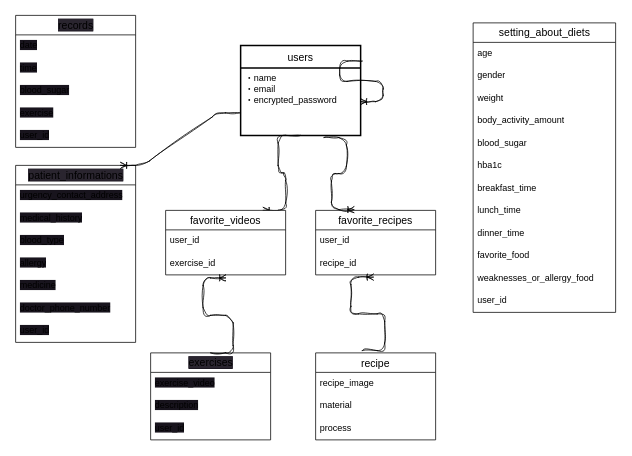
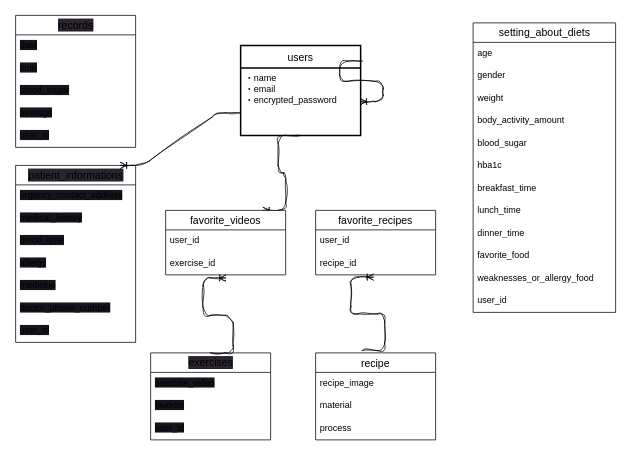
node "exercise": label "exercise" -> "average"
edge "・name ・email ・encrypted_password" -> "favorite_recipes": removed
node "description": label "description" -> "favorite"
